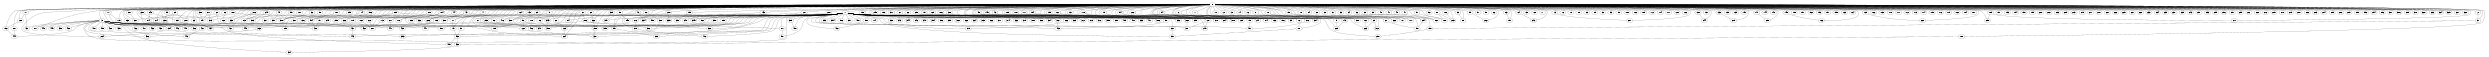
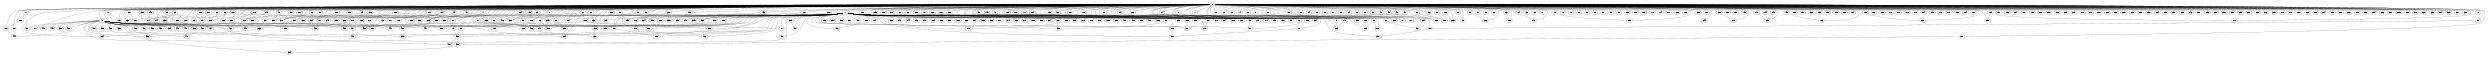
node "435": added
